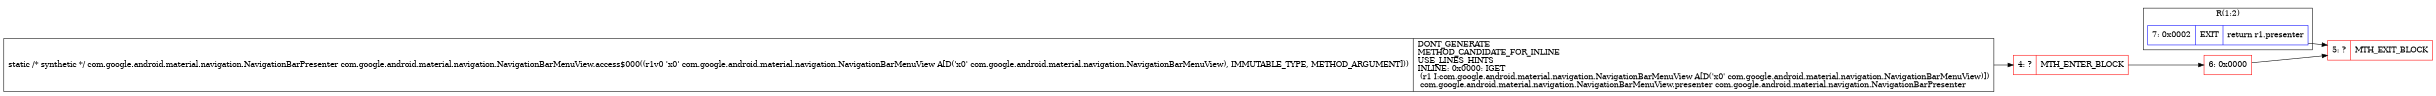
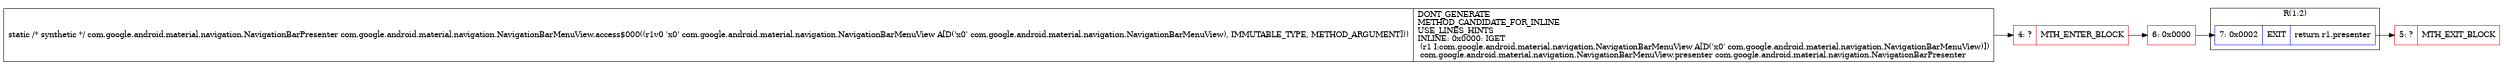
edge "6: 0x0000" -> "5: ?": now "6: 0x0000" -> "7: 0x0002"
